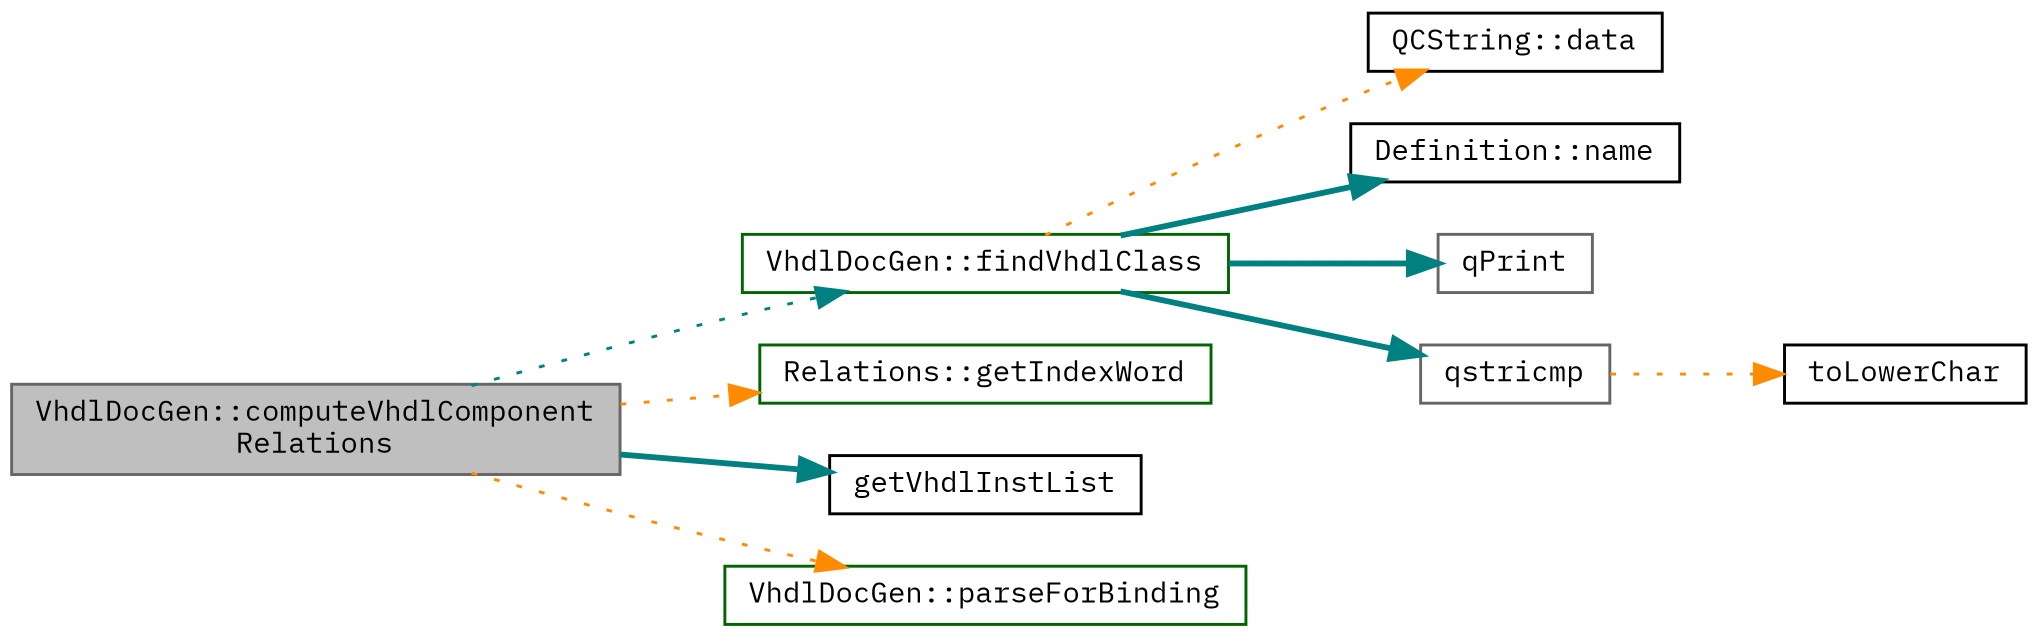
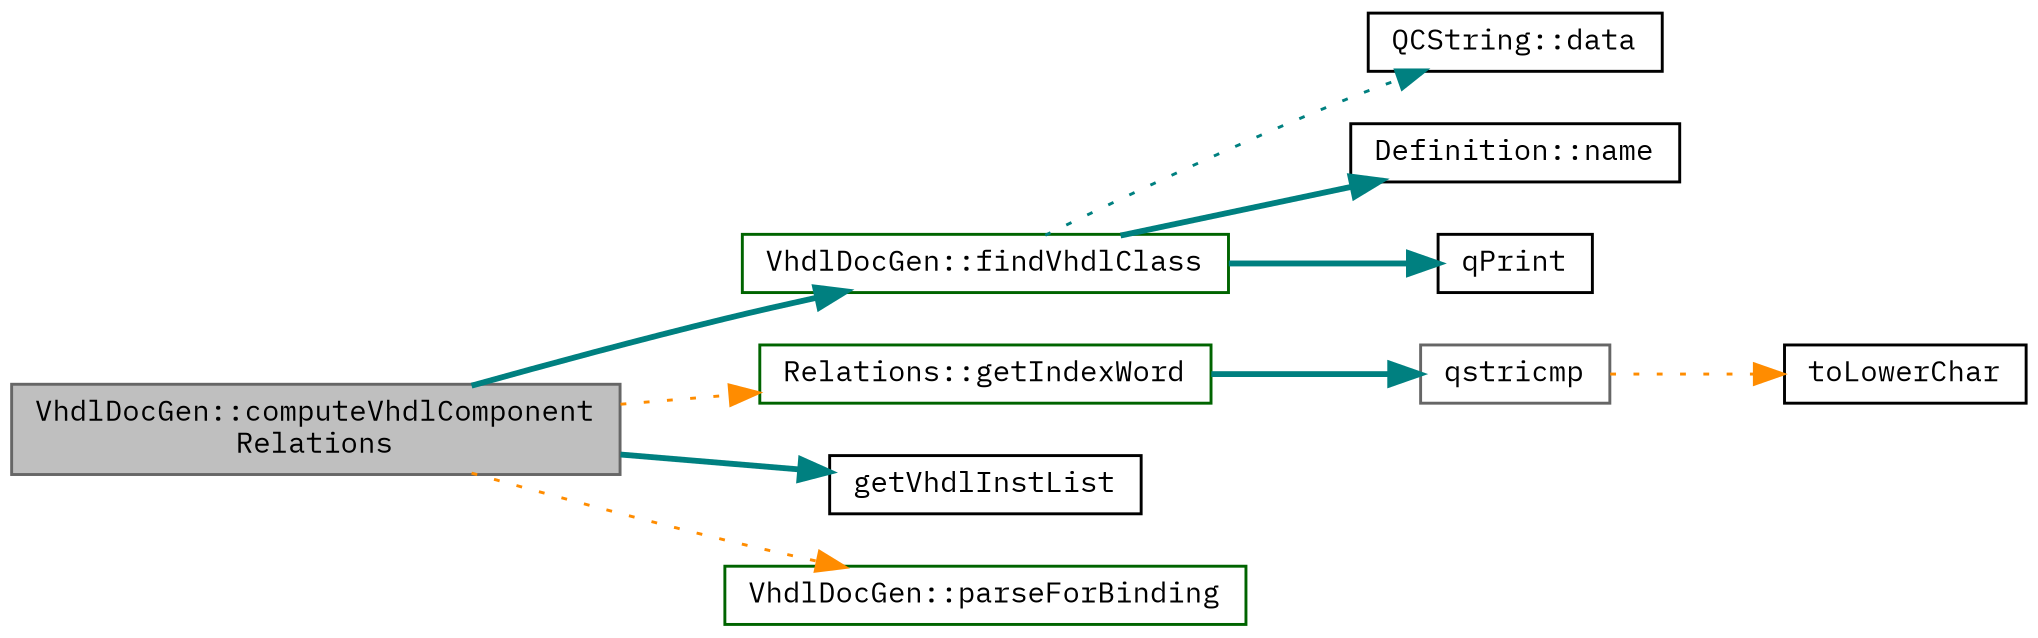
edge "VhdlDocGen::findVhdlClass" -> "QCString::data": color darkorange -> teal
node "qPrint": color gray40 -> black
edge "VhdlDocGen::findVhdlClass" -> "qstricmp": now "Relations::getIndexWord" -> "qstricmp"
edge "VhdlDocGen::computeVhdlComponent Relations" -> "VhdlDocGen::findVhdlClass": style dotted -> bold
